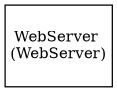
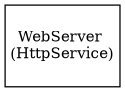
node "WebServer": text "(WebServer)" -> "(HttpService)"
